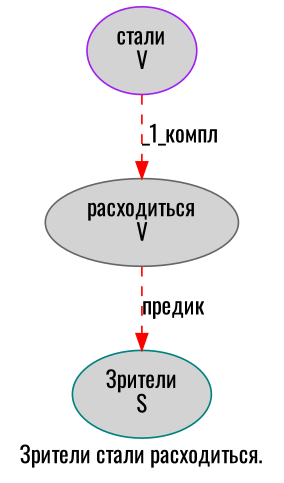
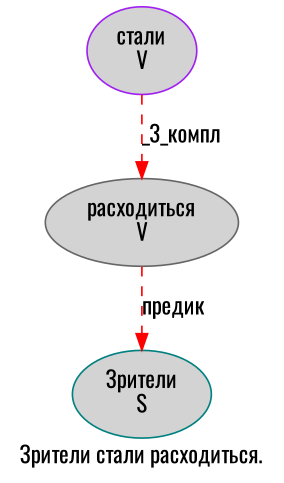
edge "стали V" -> "расходиться V": label "_1_компл" -> "_3_компл"
